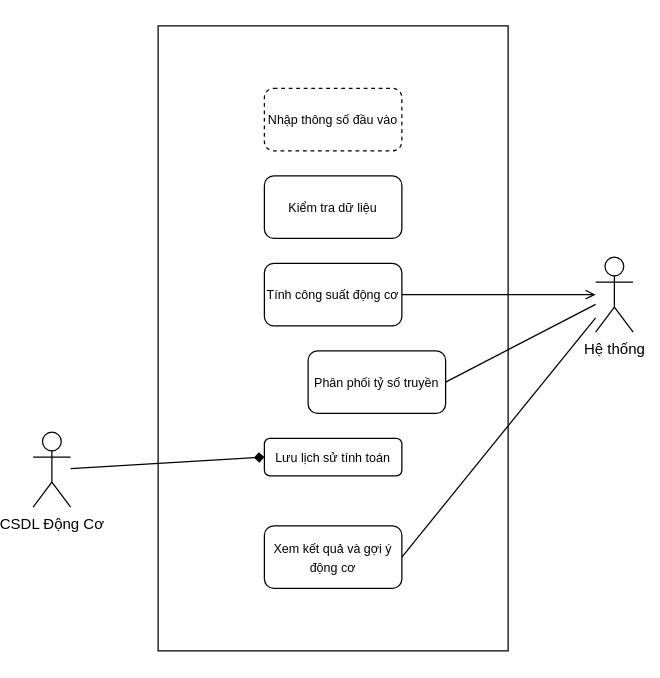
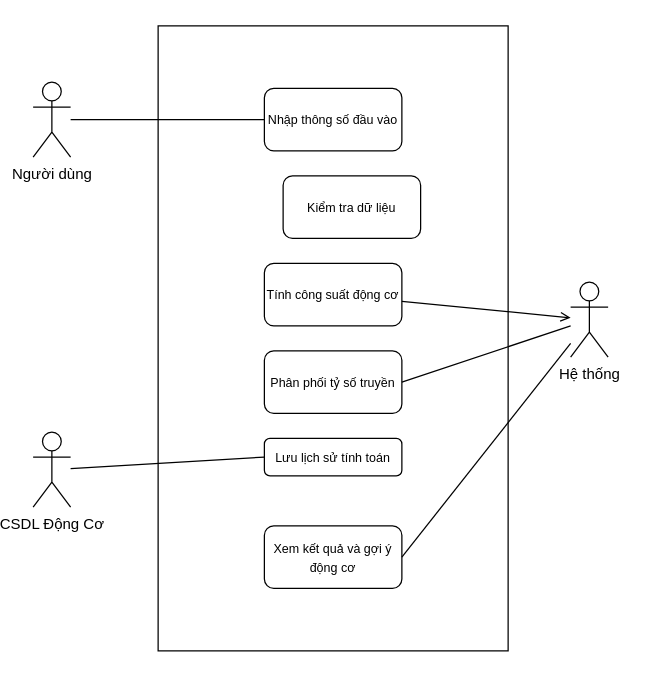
node "Người dùng": added
edge "Người dùng" -- "Nhập thông số đầu vào": added
node "Nhập thông số đầu vào": style dashed -> solid
node "Kiểm tra dữ liệu": moved (333, 207) -> (352, 207)
node "Hệ thống": moved (614, 294) -> (589, 319)
node "Phân phối tỷ số truyền": moved (377, 382) -> (333, 382)
edge "CSDL Động Cơ" -> "Lưu lịch sử tính toán": arrowhead diamond -> none
